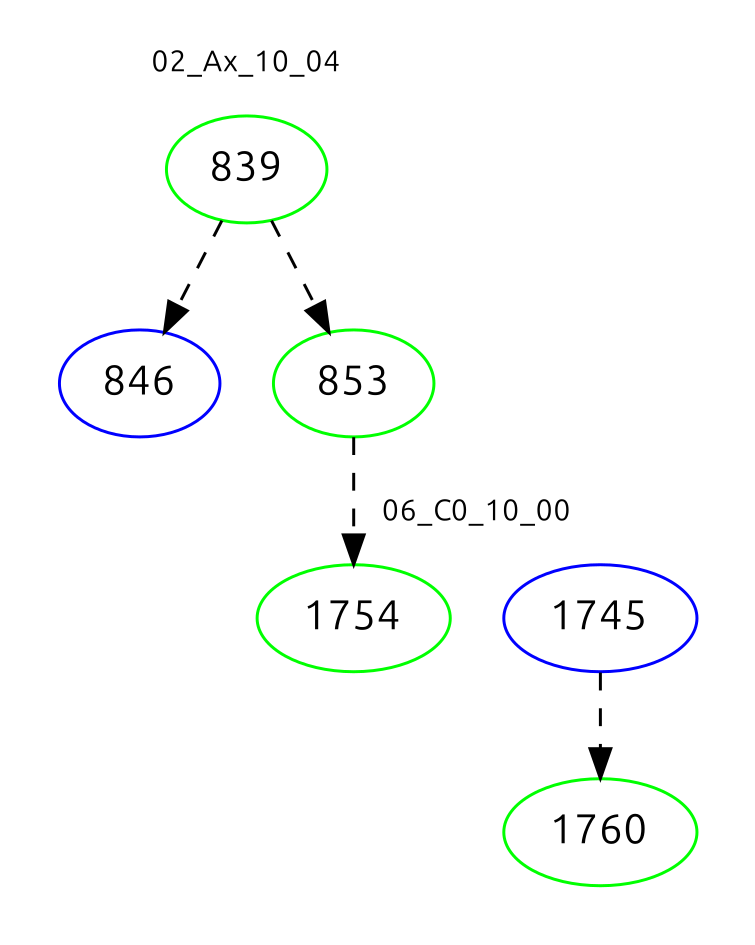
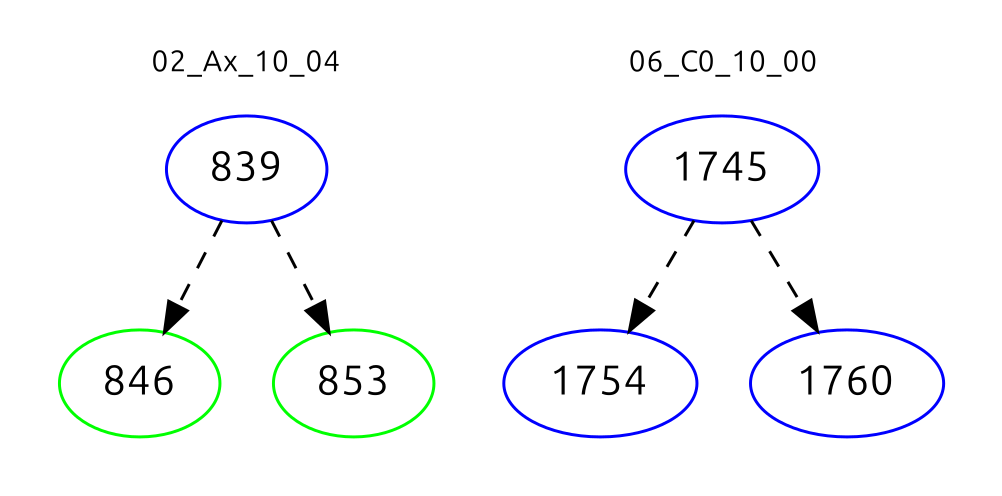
node "839": color green -> blue
node "846": color blue -> green
edge "853" -> "1754": now "1745" -> "1754"
node "1754": color green -> blue
node "1760": color green -> blue
